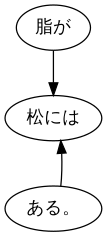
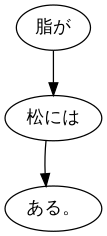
edge "ある。" -> "松には": reversed
